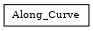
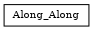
node "Along_Curve": label "Along_Curve" -> "Along_Along"
